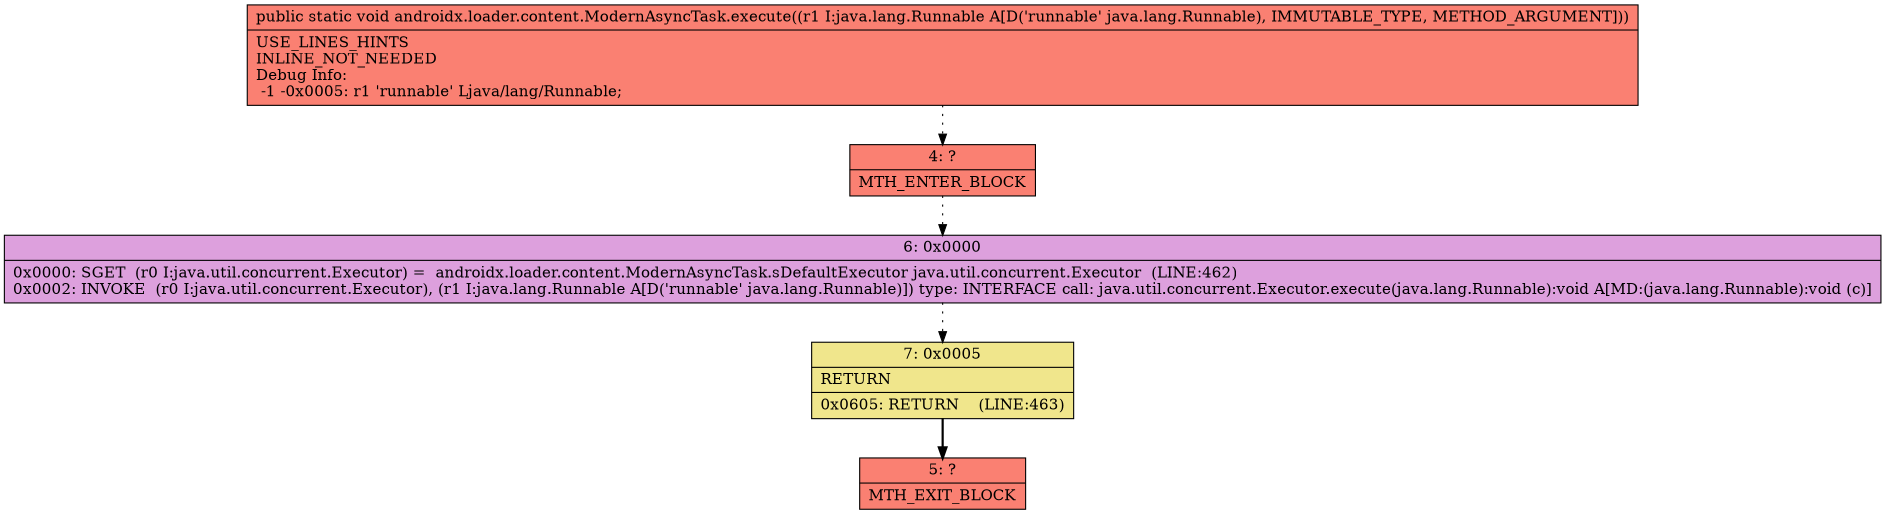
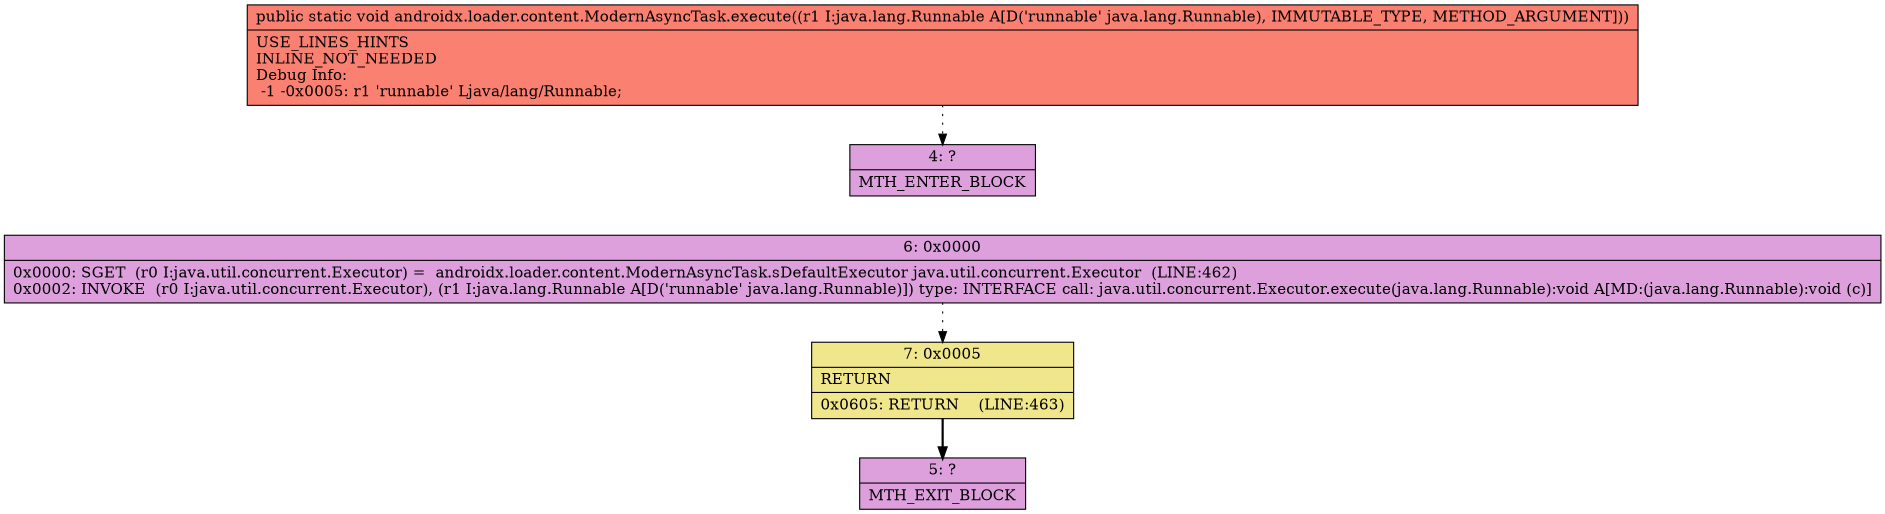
node "4: ?": fillcolor salmon -> plum
edge "4: ?" -> "6: 0x0000": removed
node "5: ?": fillcolor salmon -> plum
